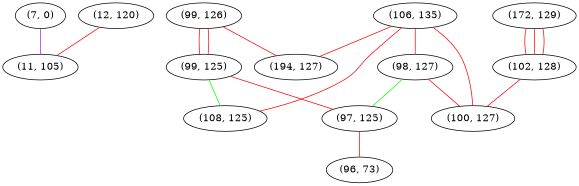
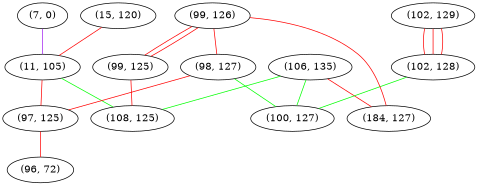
node "(12, 120)": label "(12, 120)" -> "(15, 120)"
node "(172, 129)": label "(172, 129)" -> "(102, 129)"
edge "(106, 135)" -- "(98, 127)": now "(99, 126)" -- "(98, 127)"
edge "(106, 135)" -- "(100, 127)": color red -> green
node "(194, 127)": label "(194, 127)" -> "(184, 127)"
edge "(106, 135)" -- "(108, 125)": color red -> green
edge "(11, 105)" -- "(108, 125)": added
edge "(99, 125)" -- "(108, 125)": color green -> red
edge "(99, 125)" -- "(97, 125)": now "(11, 105)" -- "(97, 125)"
edge "(98, 127)" -- "(97, 125)": color green -> red
edge "(98, 127)" -- "(100, 127)": color red -> green
edge "(102, 128)" -- "(100, 127)": color red -> green
node "(96, 73)": label "(96, 73)" -> "(96, 72)"
